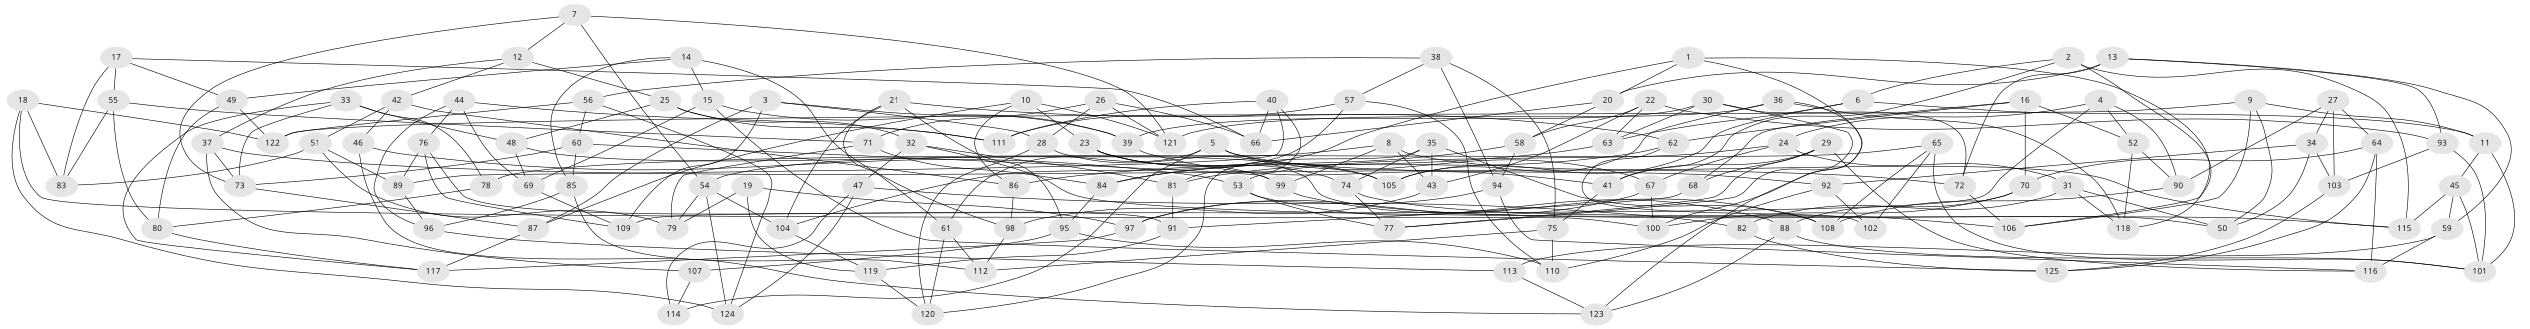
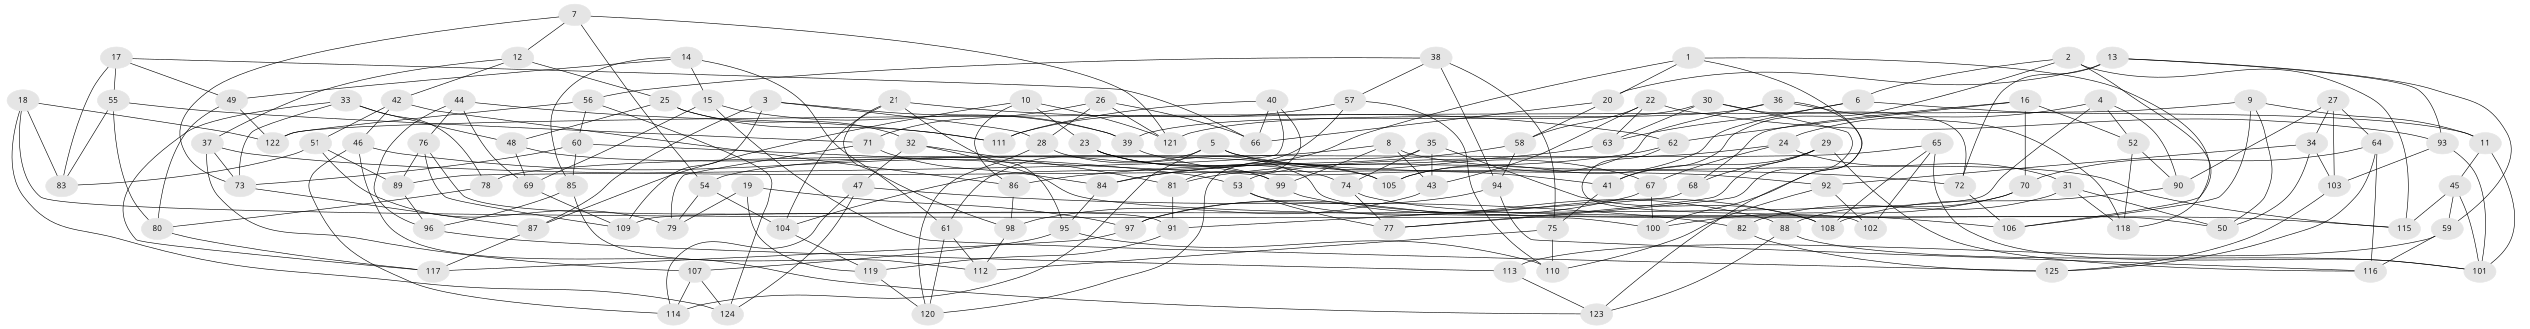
edge "54" -- "124": now "107" -- "124"
edge "46" -- "114": added
